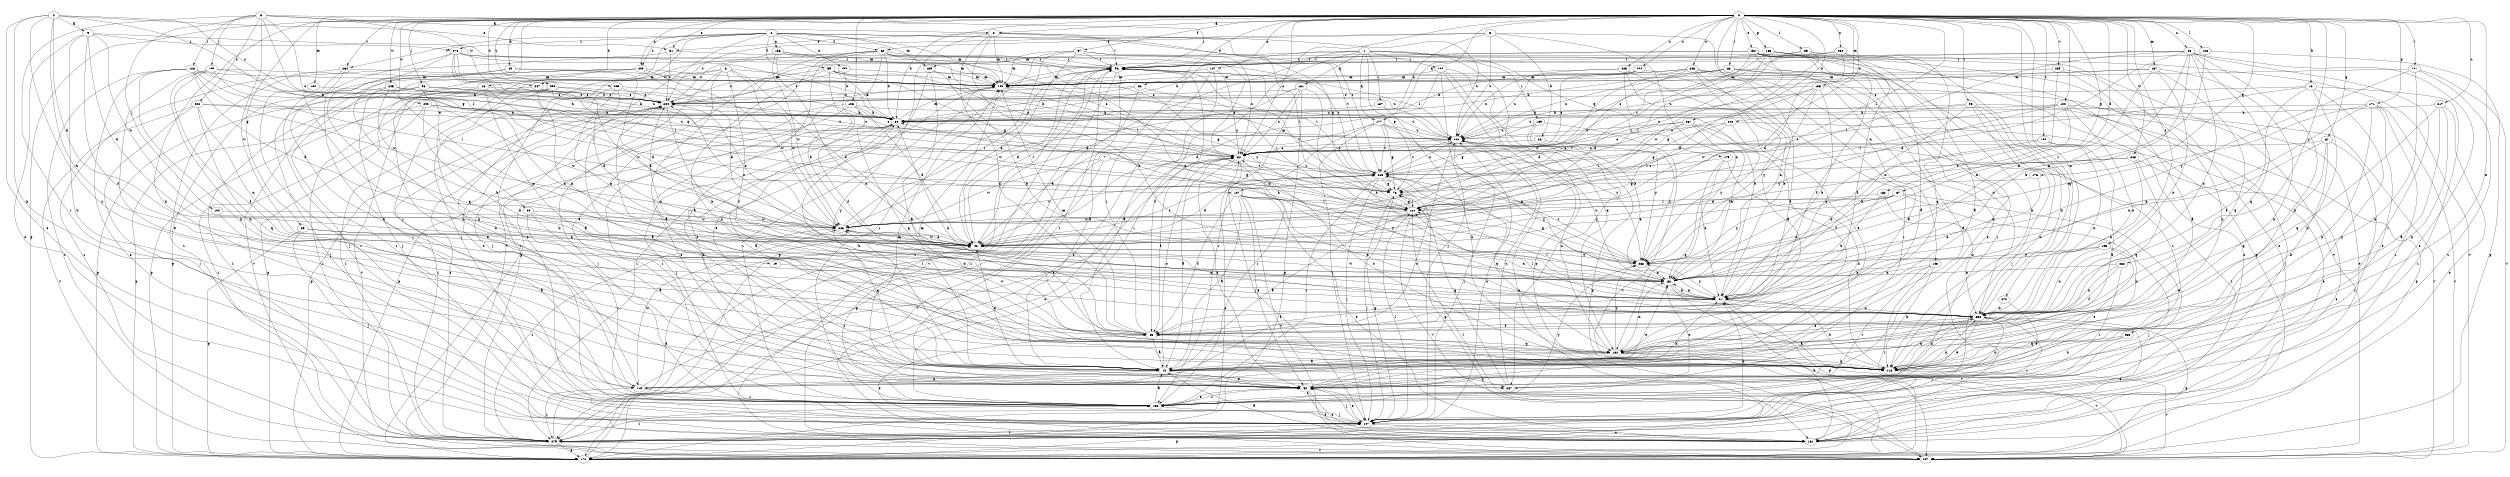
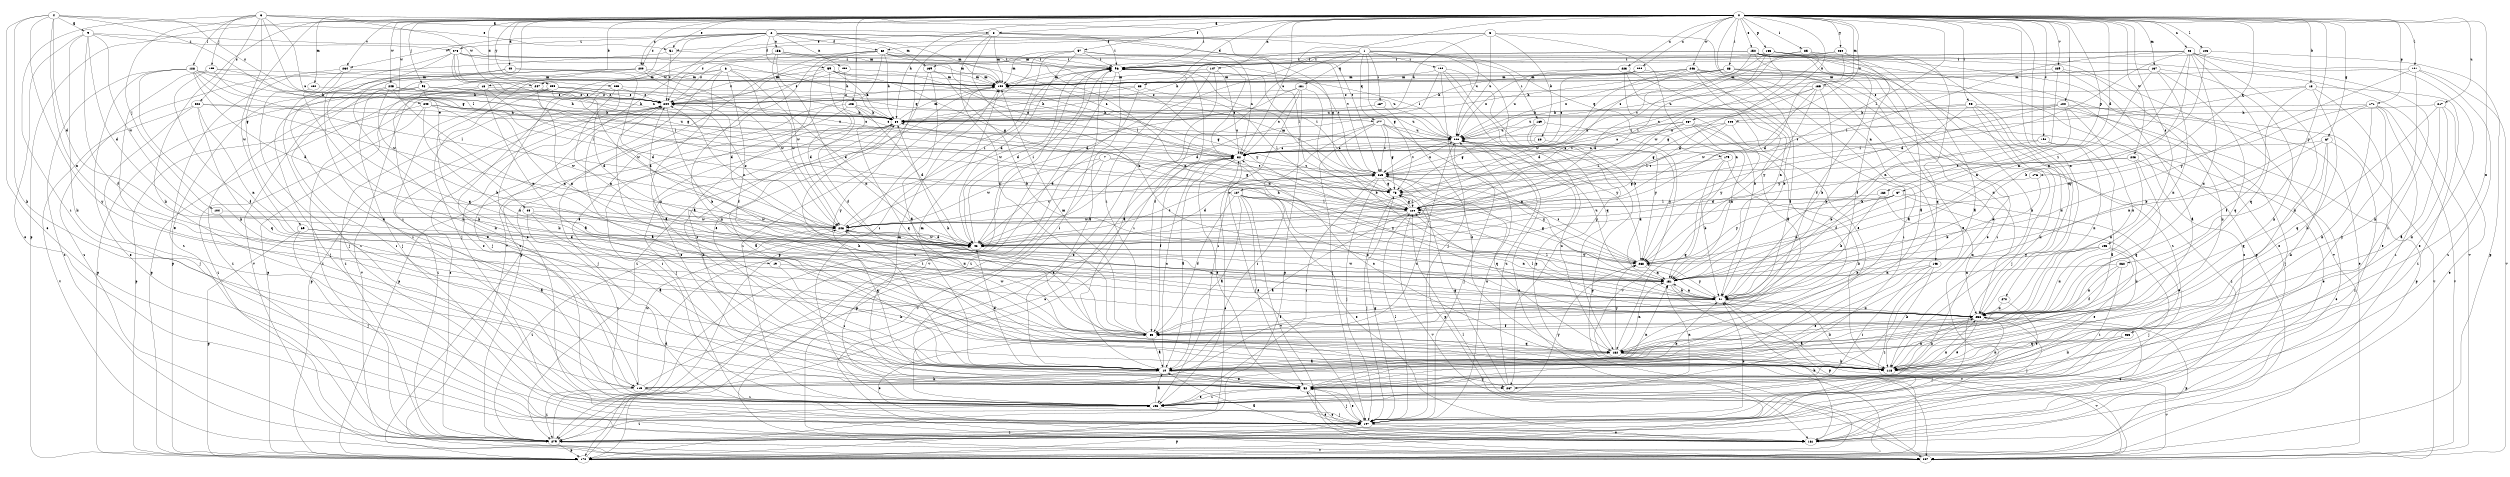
edge "0" -> "177": now "255" -> "177"
edge "105" -> "118": now "19" -> "118"
